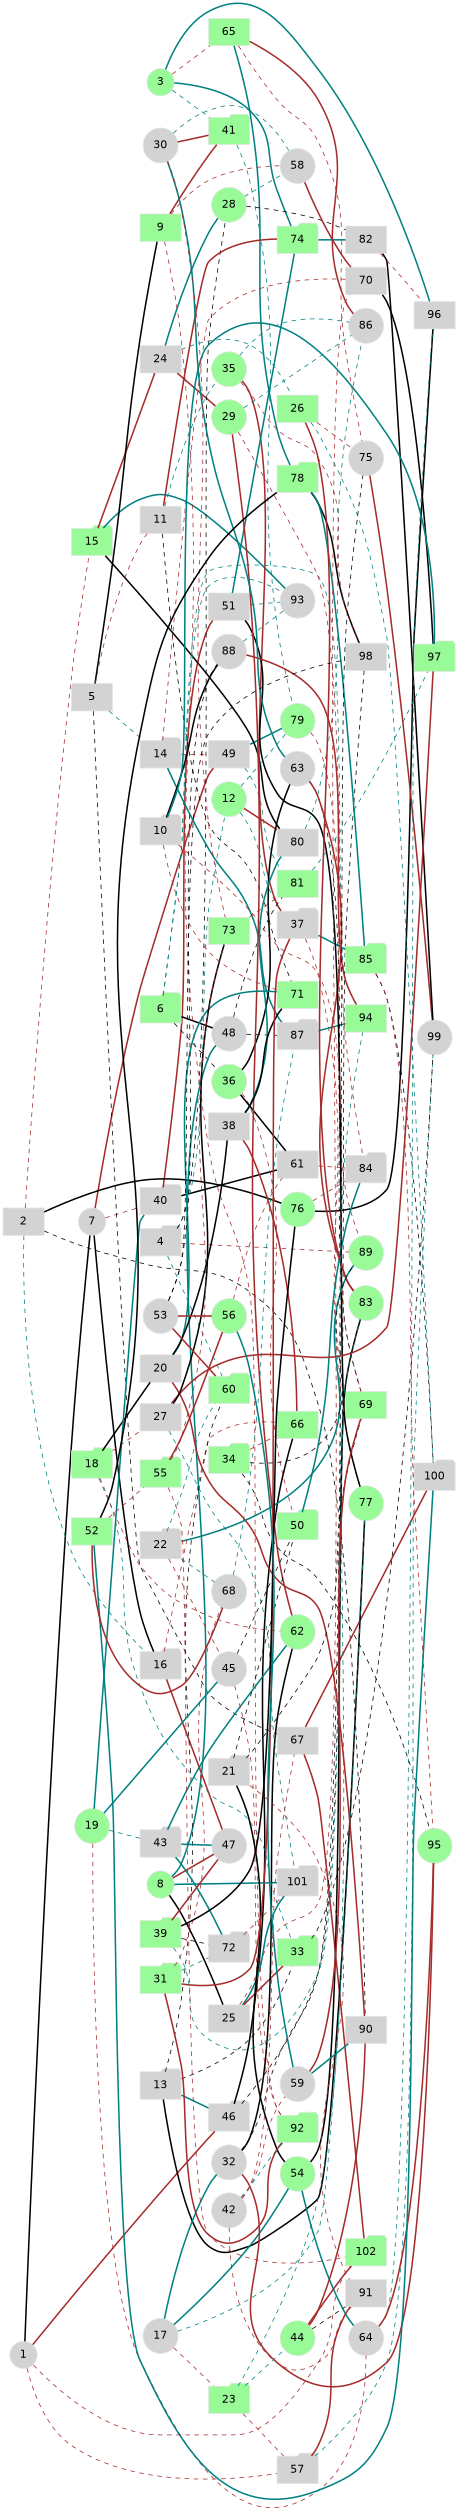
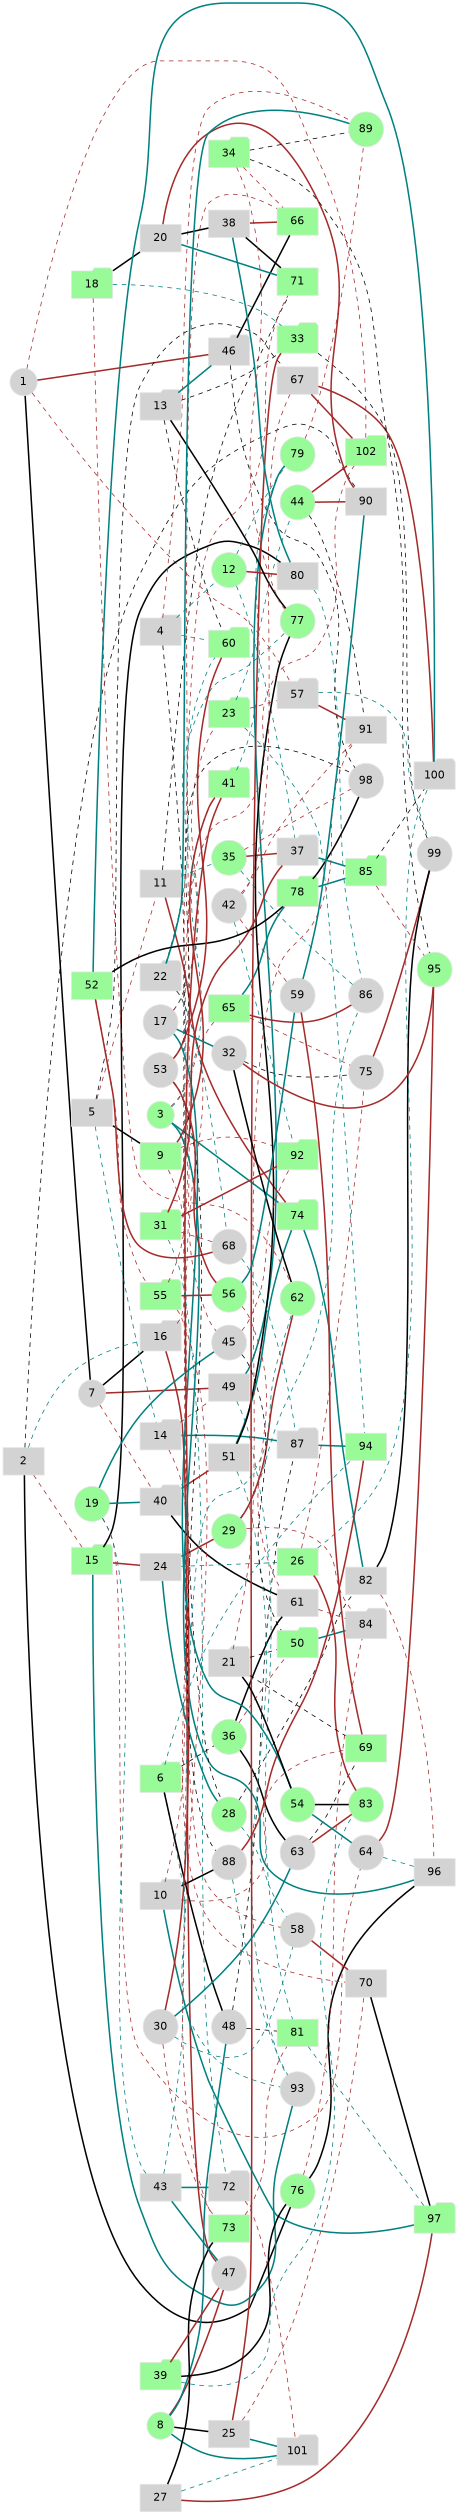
node "98": shape box -> circle
edge "37" -- "77": now "34" -- "77"
edge "27" -- "18": removed
edge "62" -- "43": style bold -> dashed
node "43": shape folder -> box
edge "39" -- "72": removed
